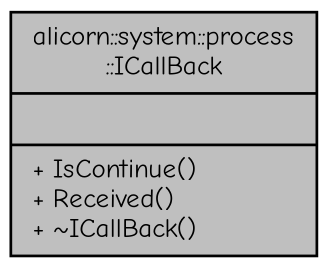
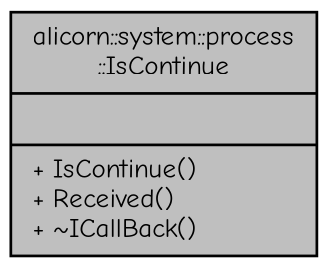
node "alicorn::system::process": text "::ICallBack" -> "::IsContinue"
